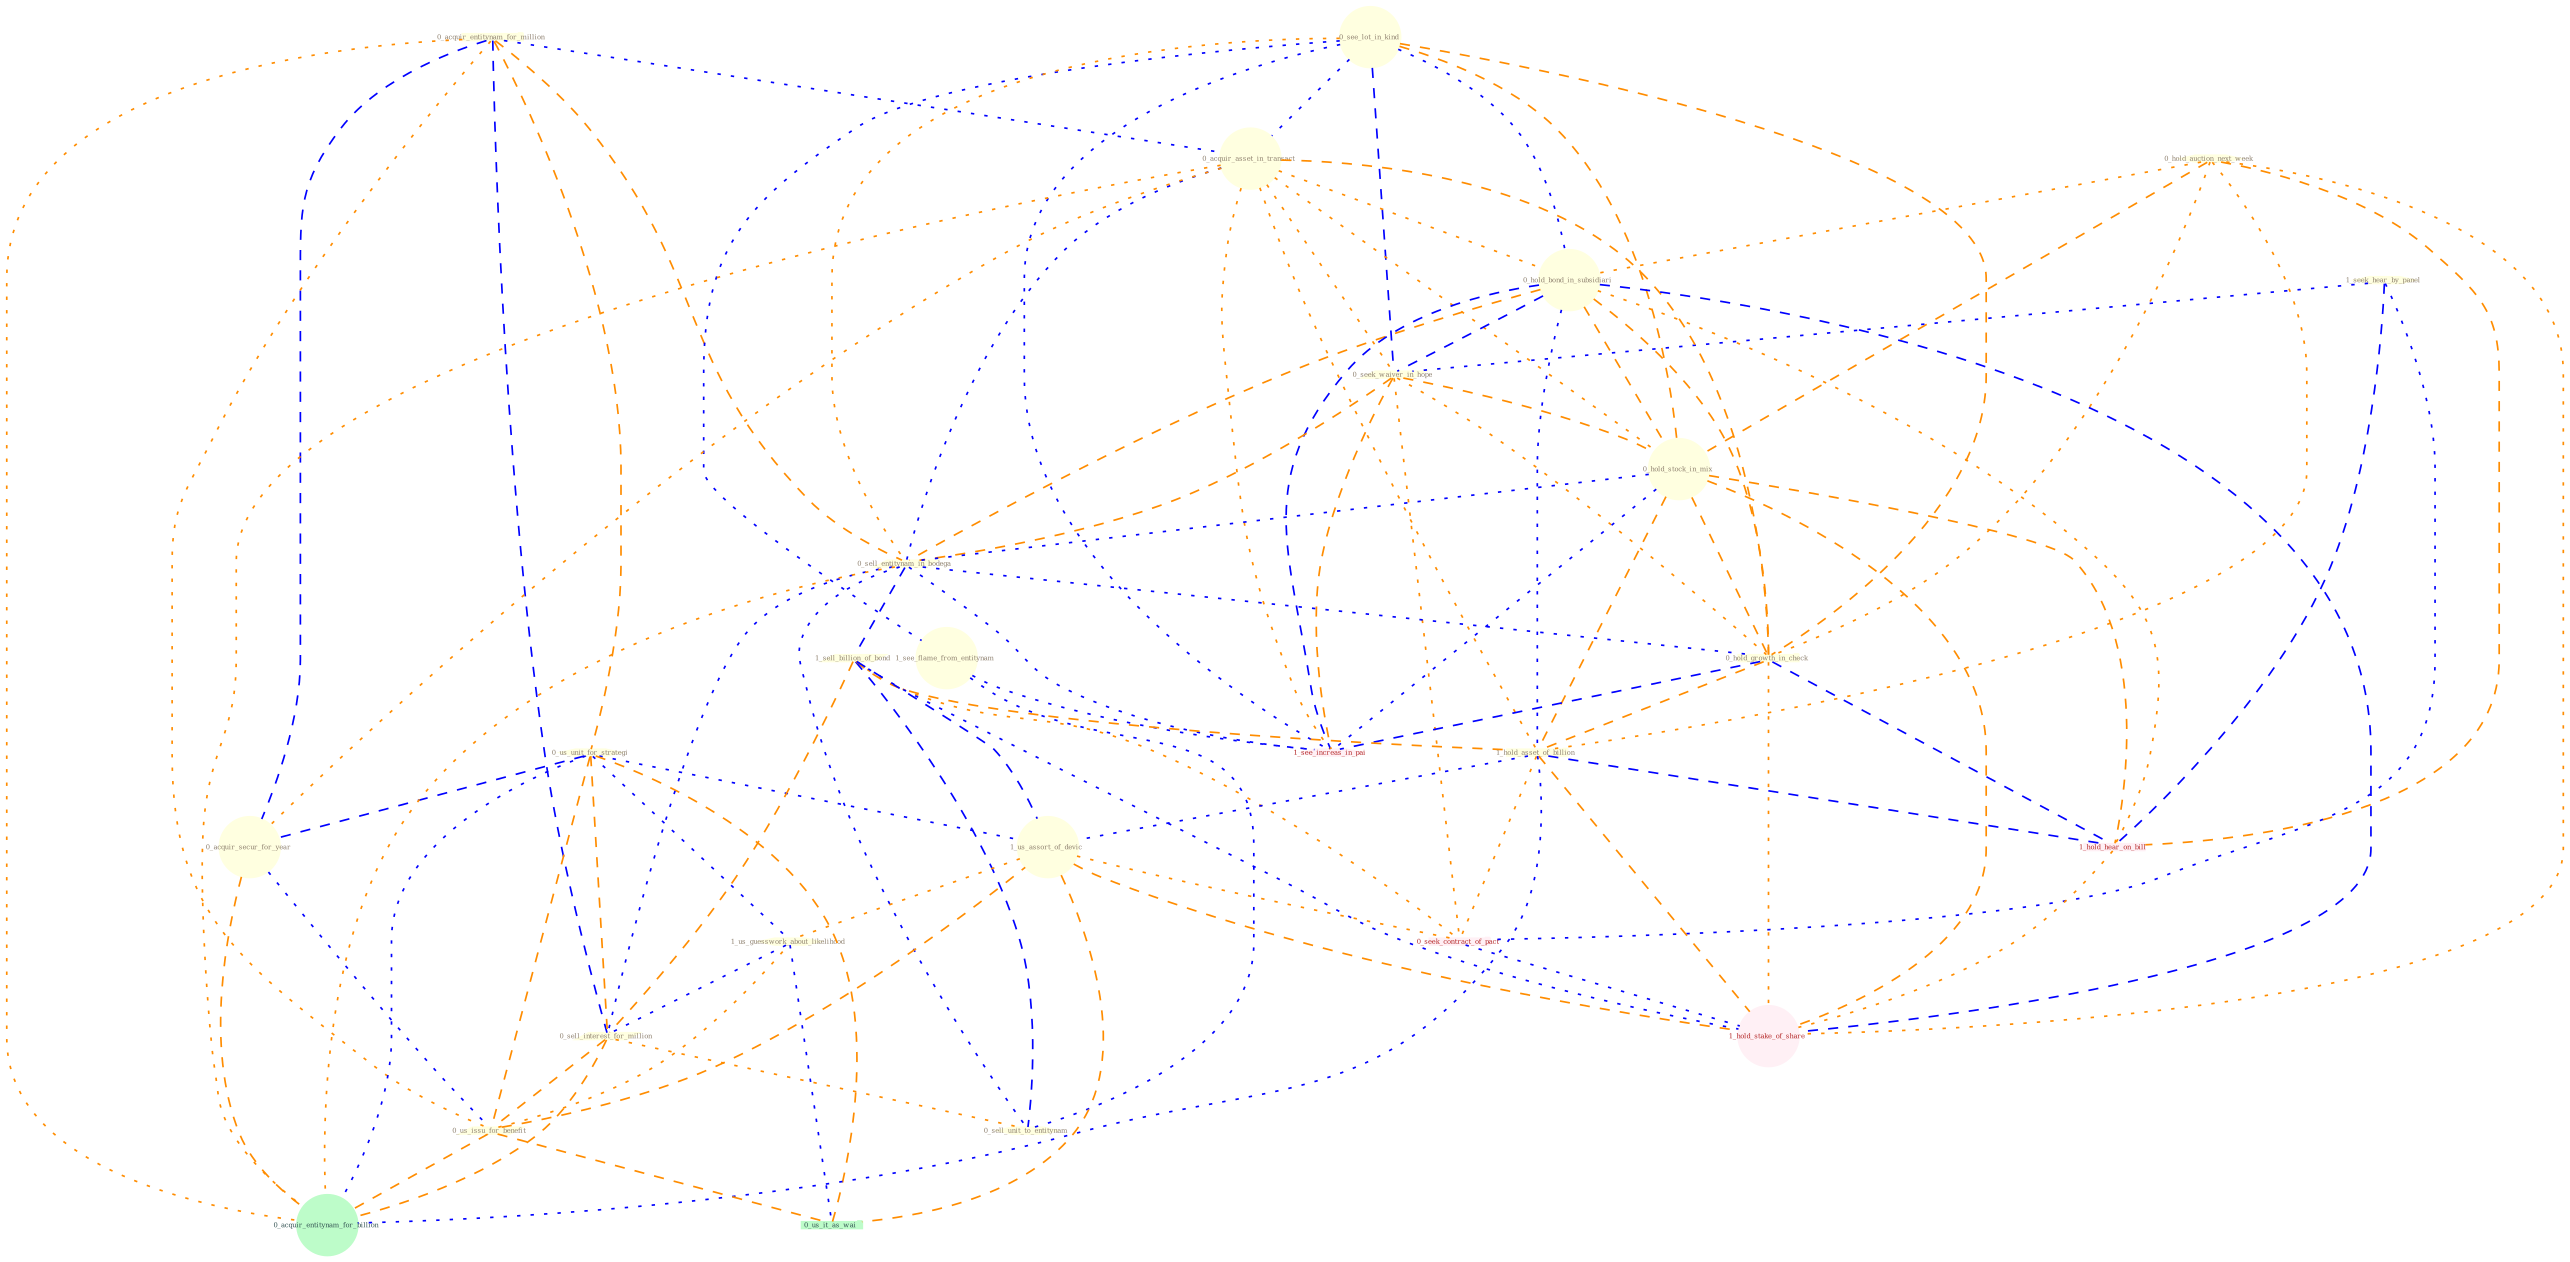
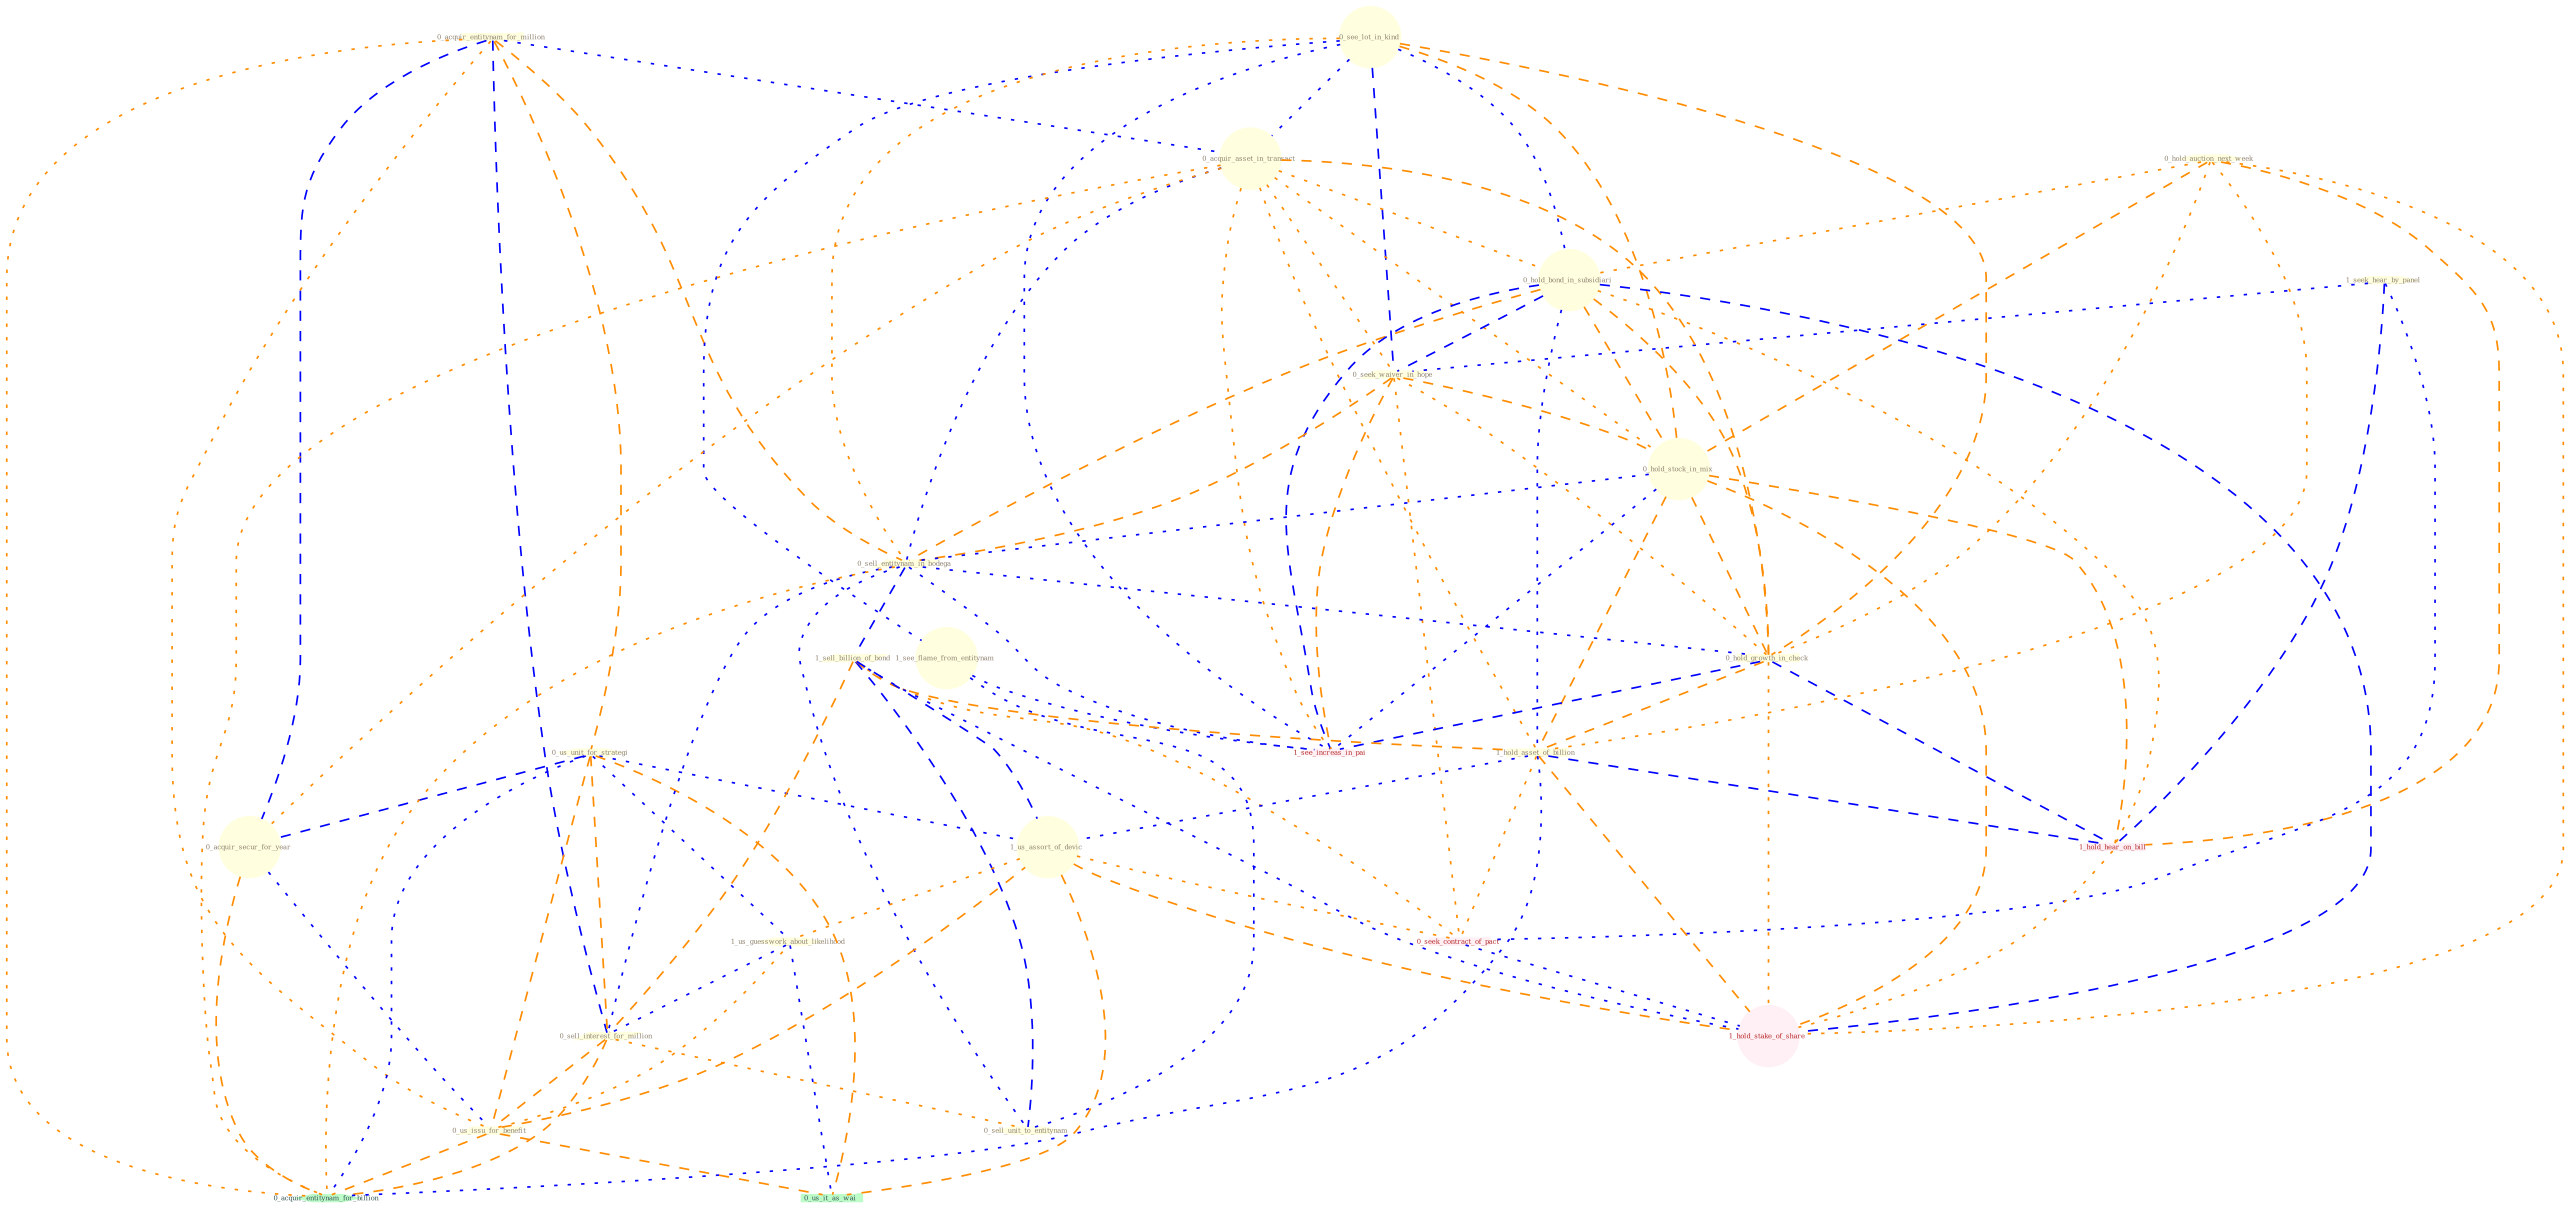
node "0_acquir_entitynam_for_billion": shape circle -> hexagon
